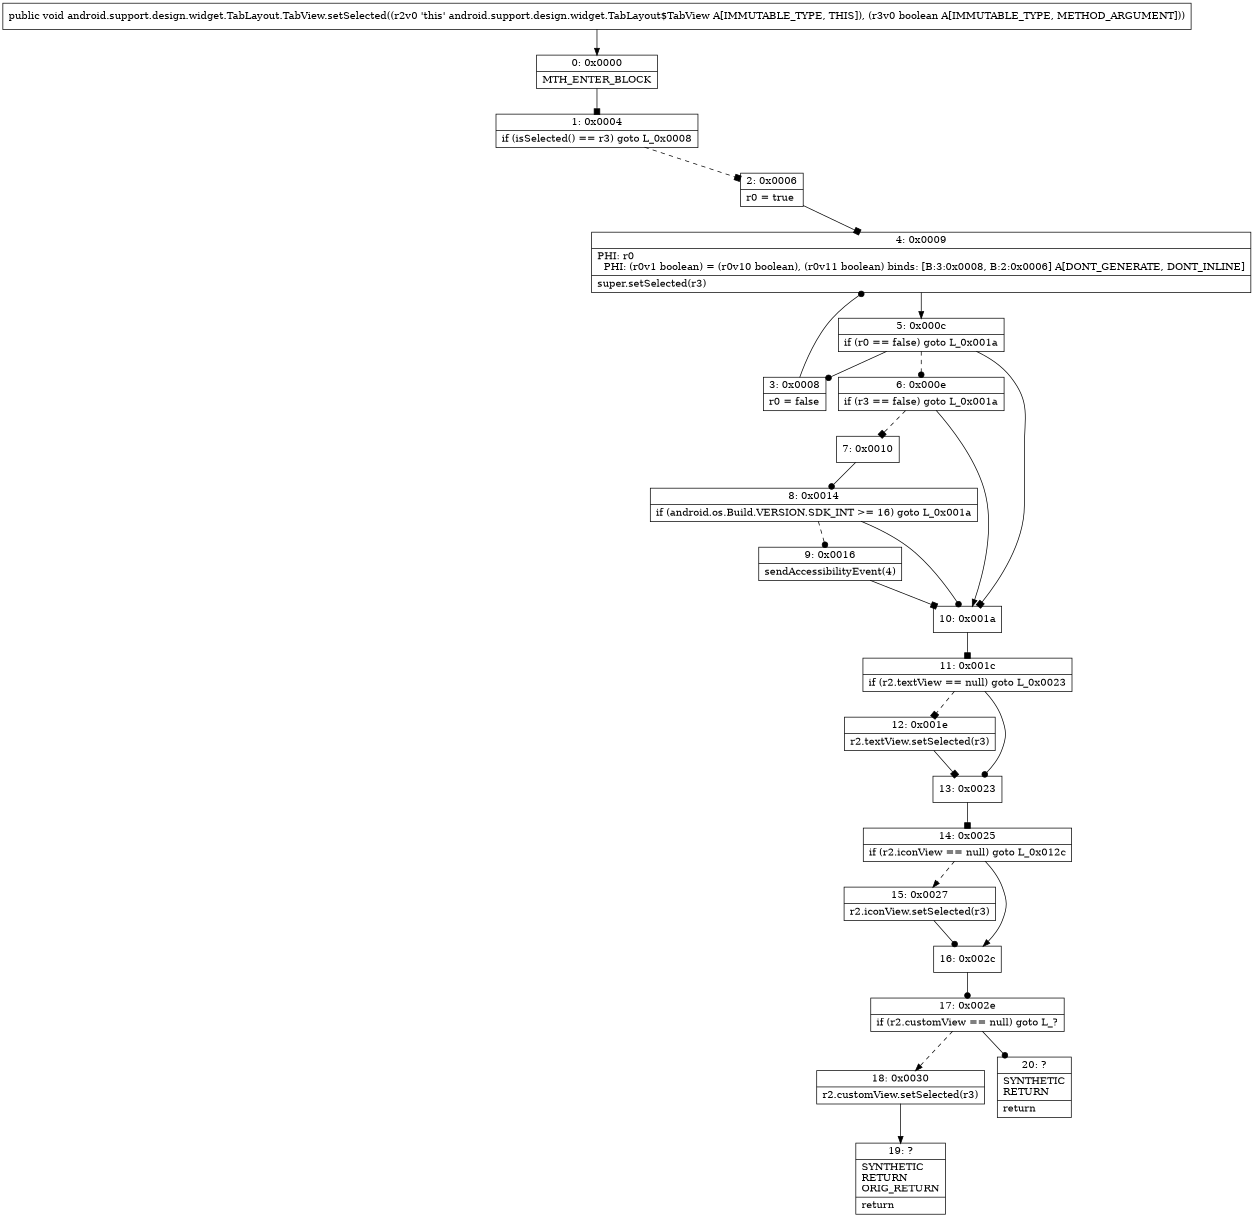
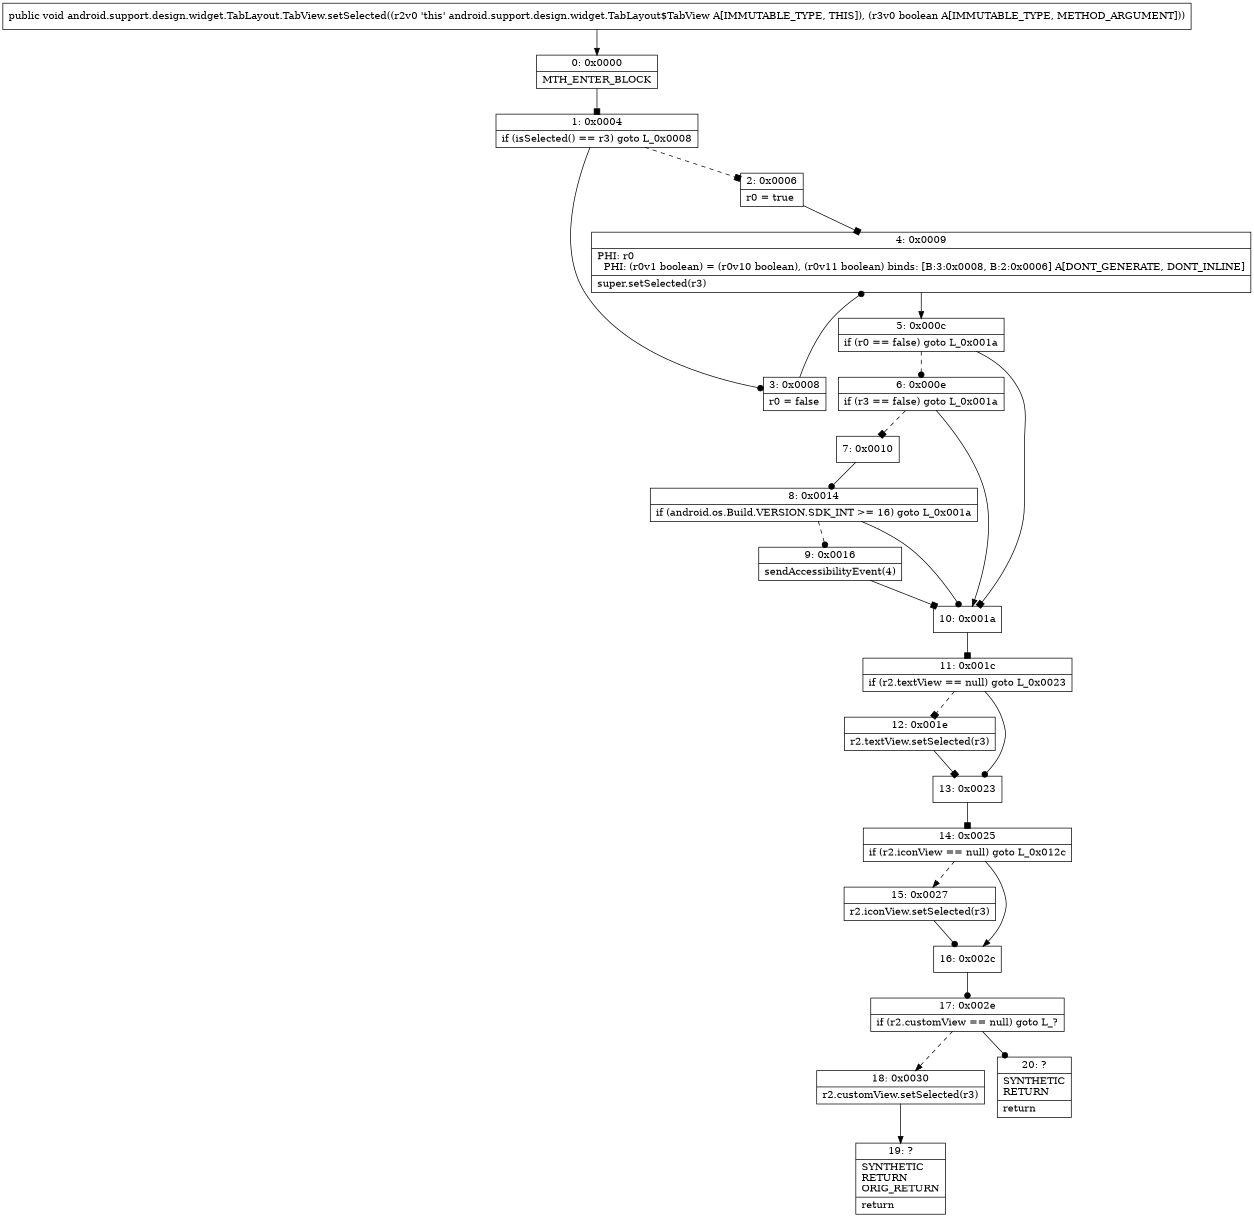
edge "5: 0x000c" -> "3: 0x0008": now "1: 0x0004" -> "3: 0x0008"
